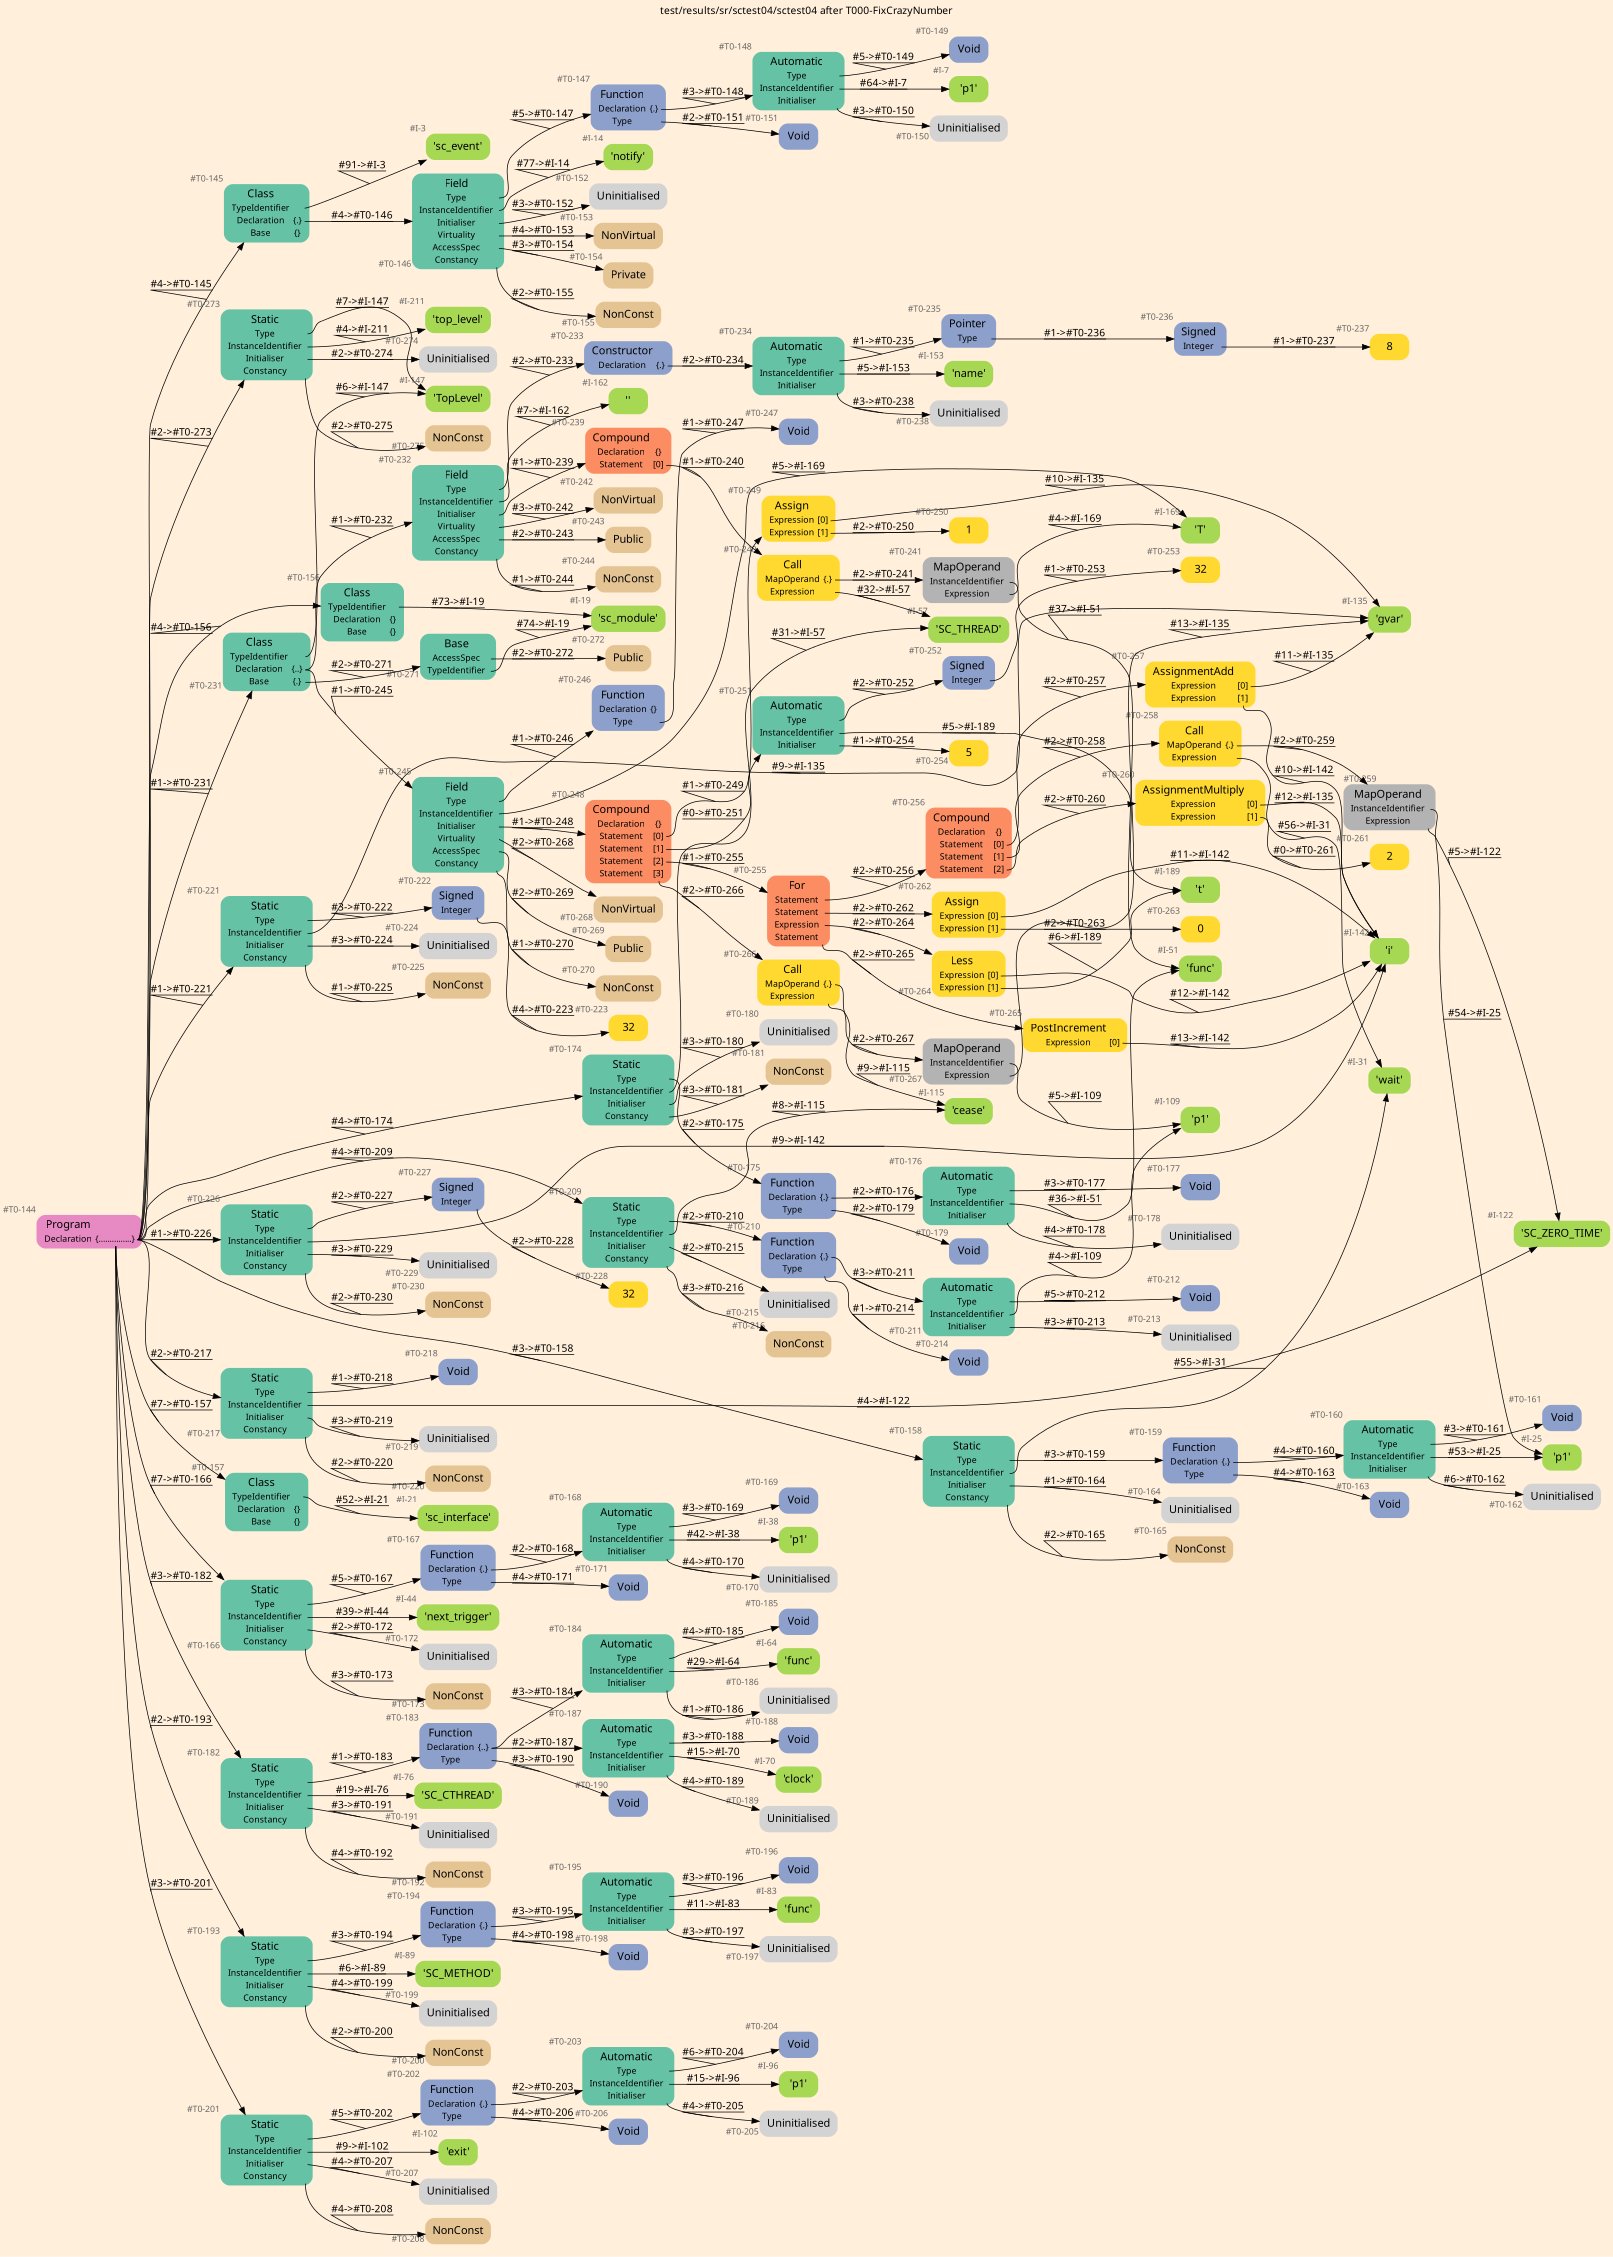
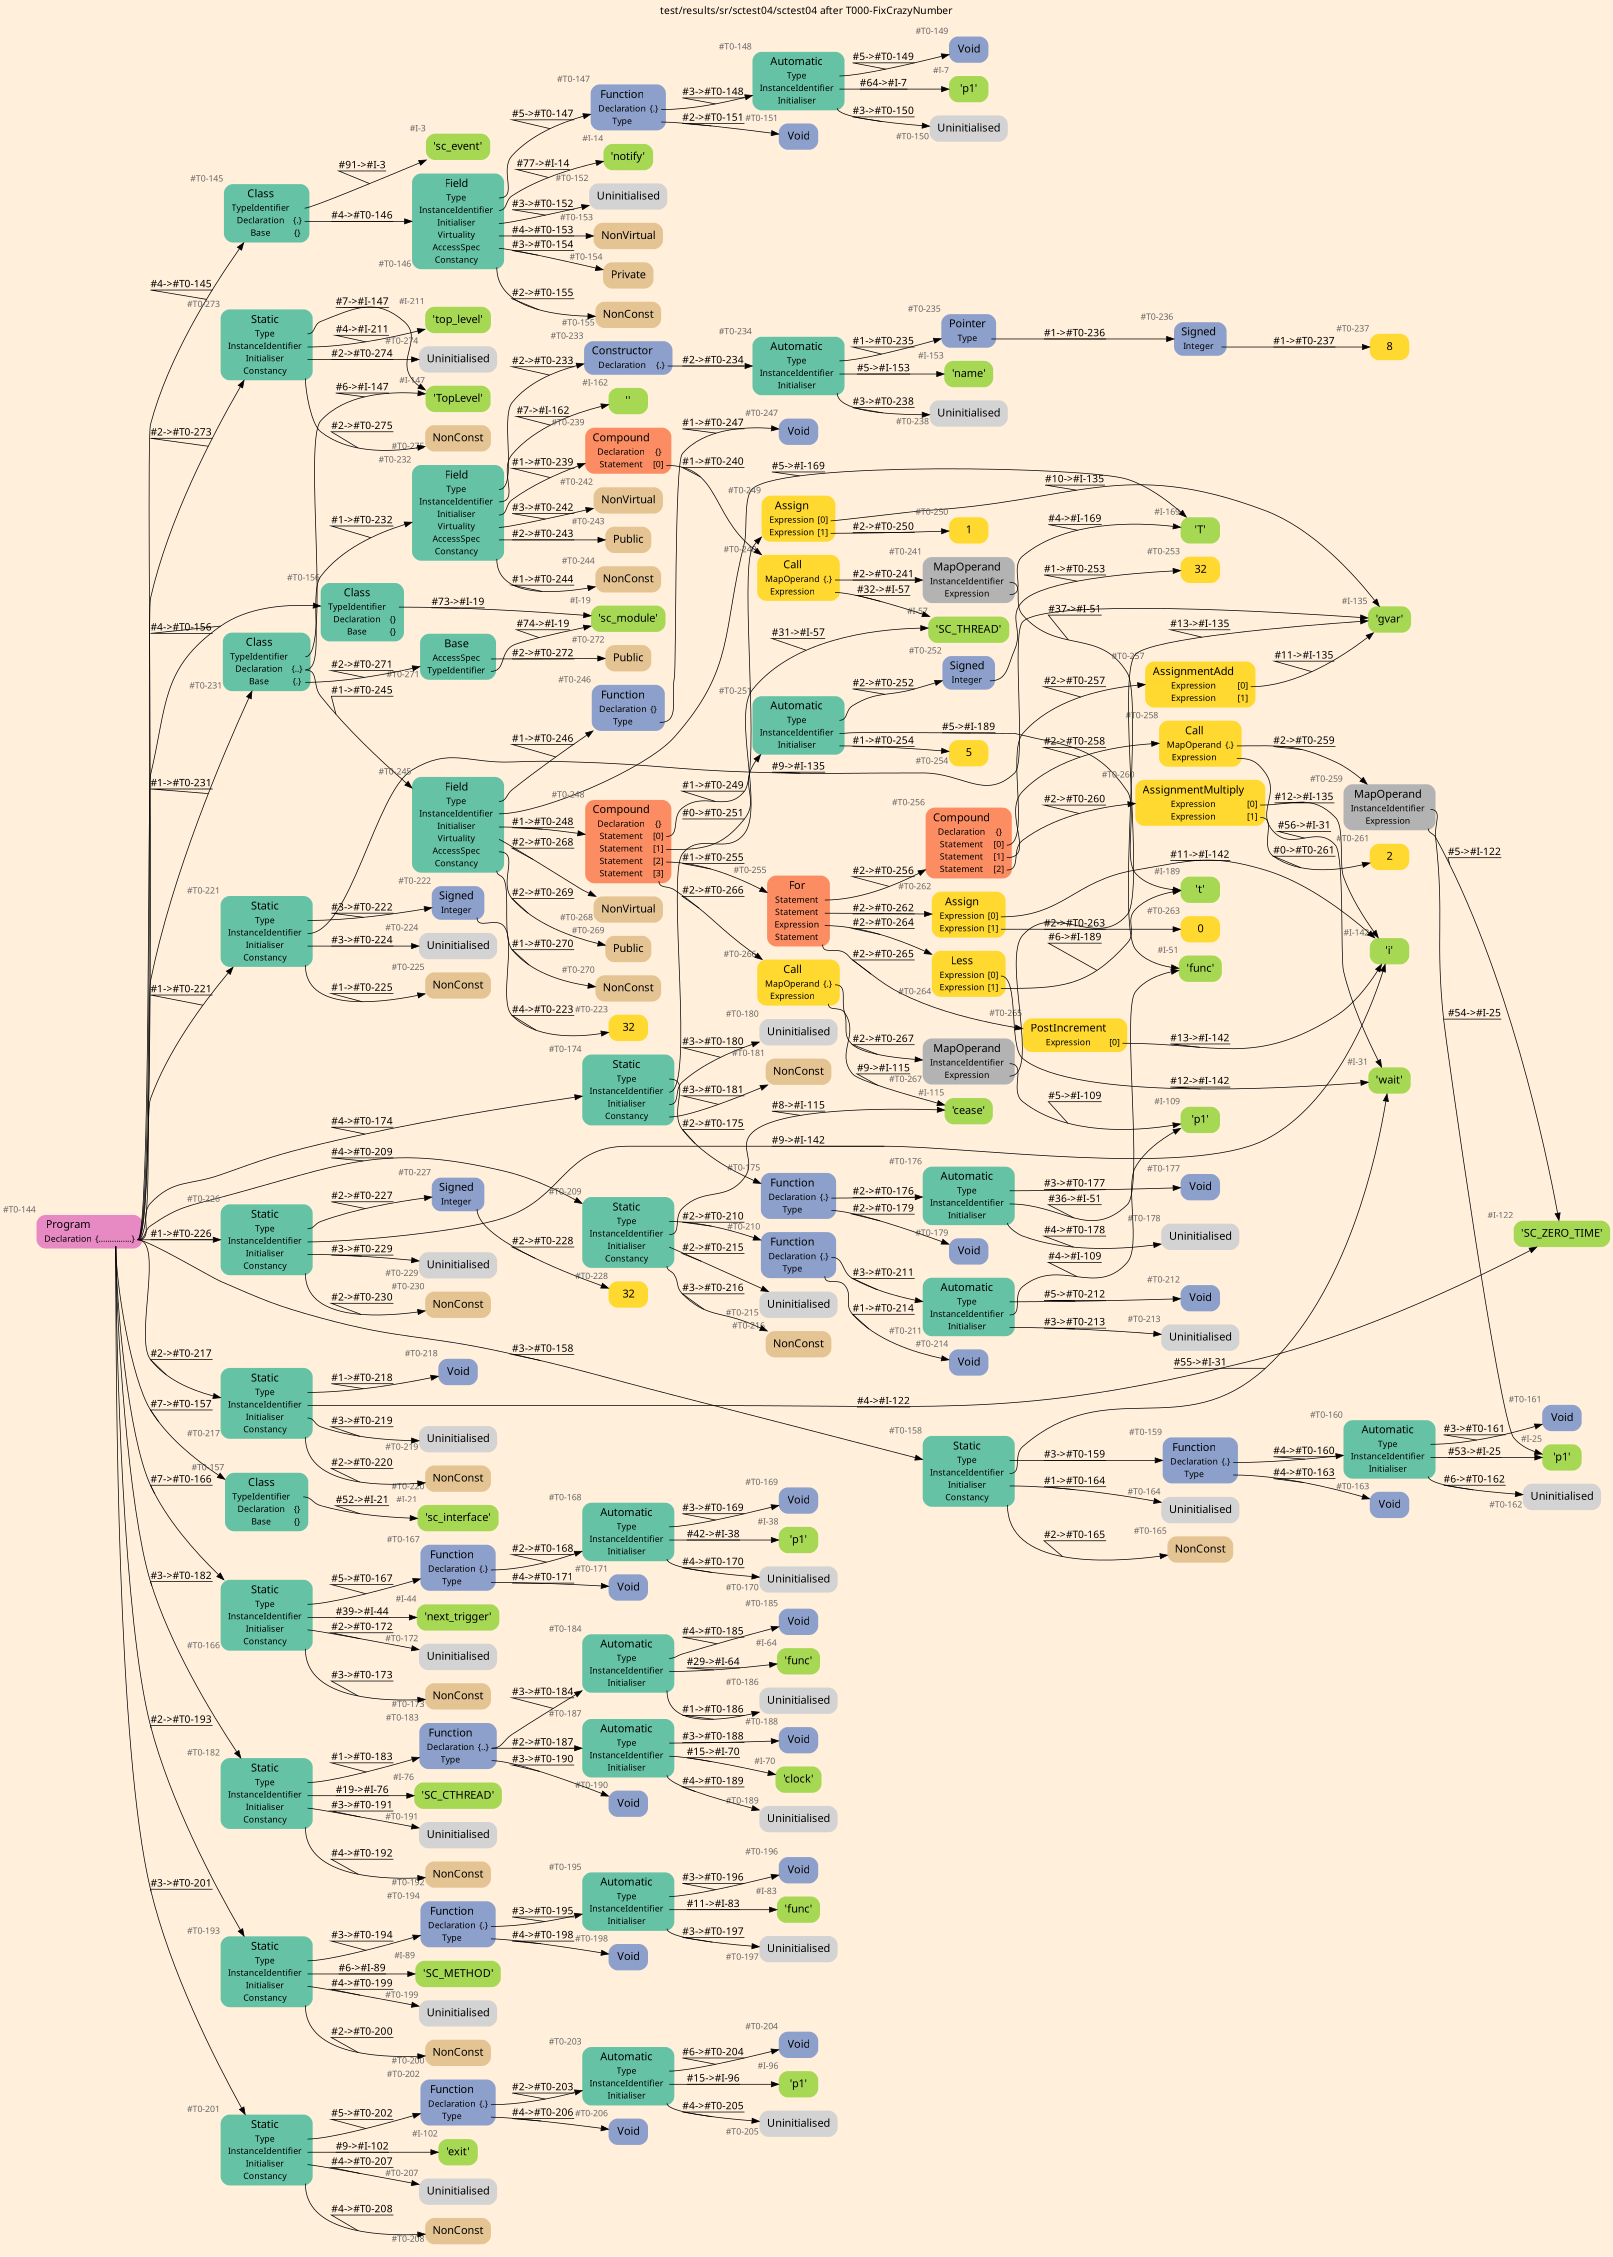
edge "AssignmentAdd" -> "'i'": removed, label "#10->#I-142"
edge "Less" -> "'i'": now "Less" -> "'wait'"
